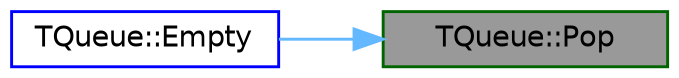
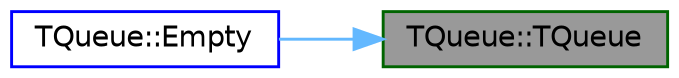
node "TQueue::Pop": label "TQueue::Pop" -> "TQueue::TQueue"
